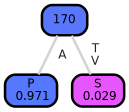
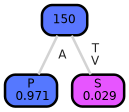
node "170": label "170" -> "150"
